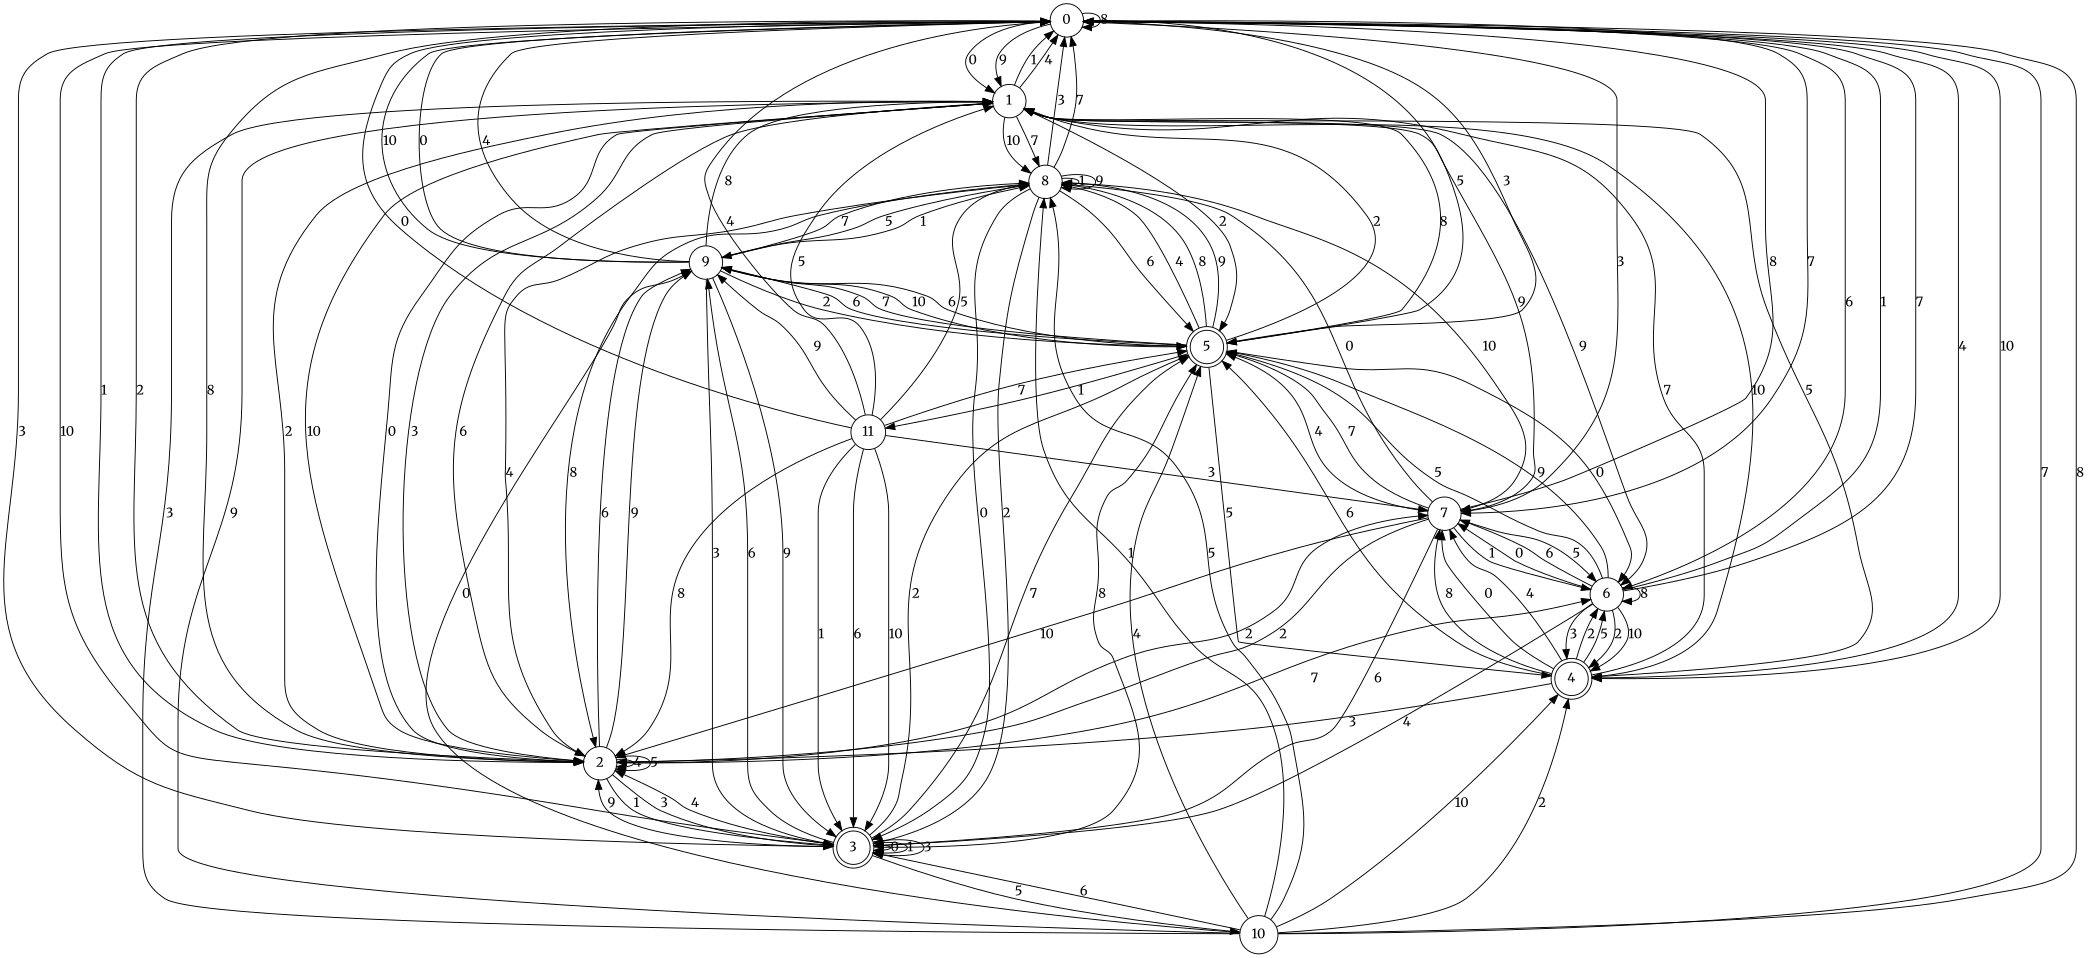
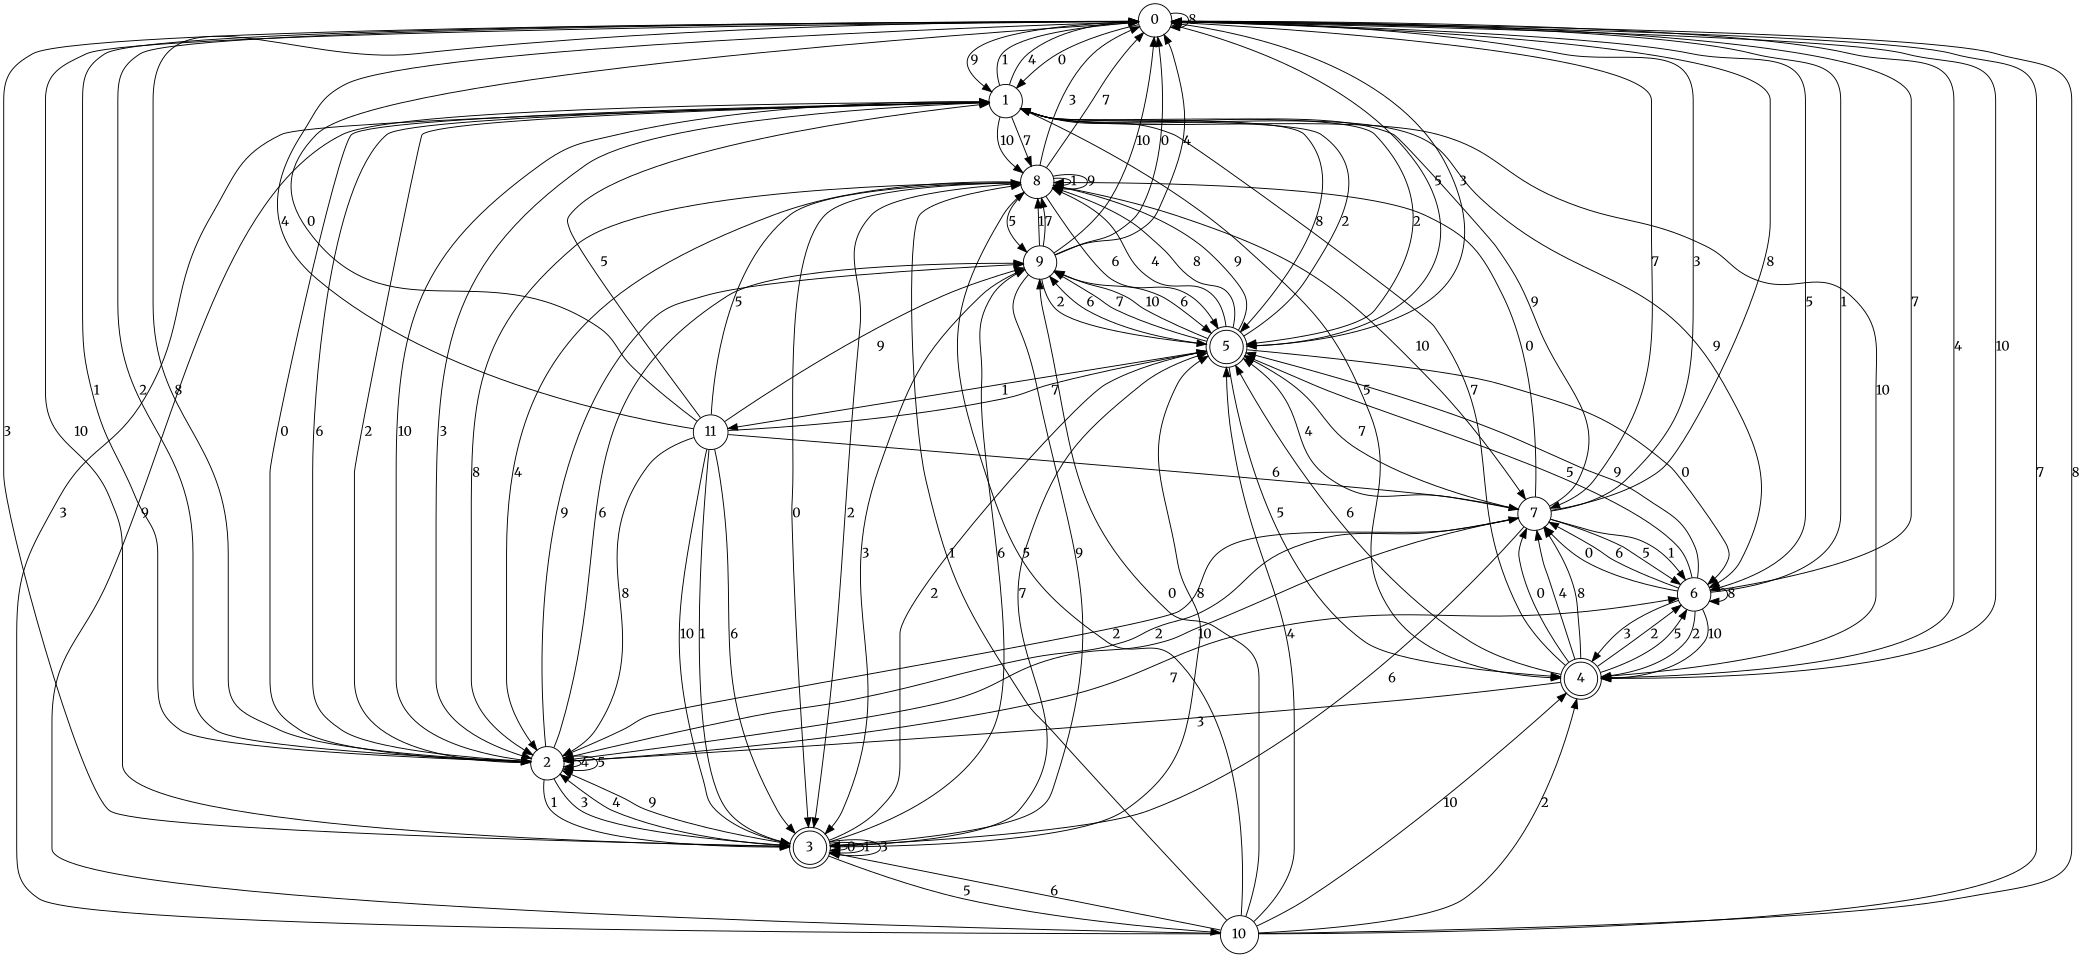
edge "9" -> "1": removed, label "8"
edge "0" -> "6": label "6" -> "5"
edge "11" -> "7": label "3" -> "6"
edge "6" -> "3": removed, label "4"
